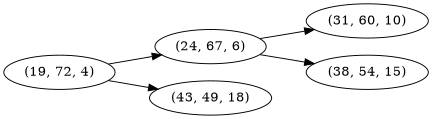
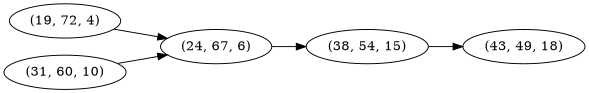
edge "(24, 67, 6)" -> "(31, 60, 10)": reversed
edge "(19, 72, 4)" -> "(43, 49, 18)": now "(38, 54, 15)" -> "(43, 49, 18)"
